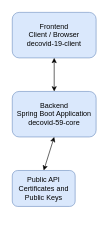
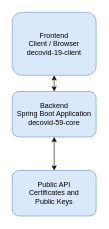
node "Frontend Client / Browser decovid-19-client": size 84x46 -> 84x63
node "Public API Certificates and Public Keys": size 63x36 -> 84x46
